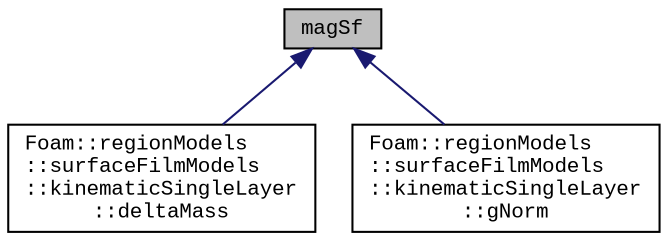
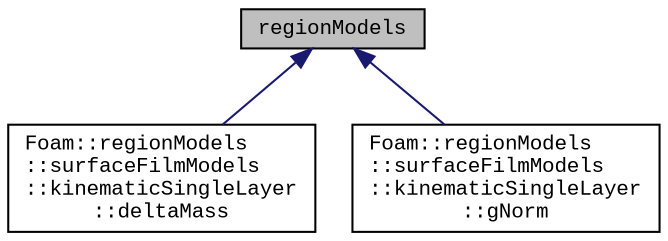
node "magSf": label "magSf" -> "regionModels"
